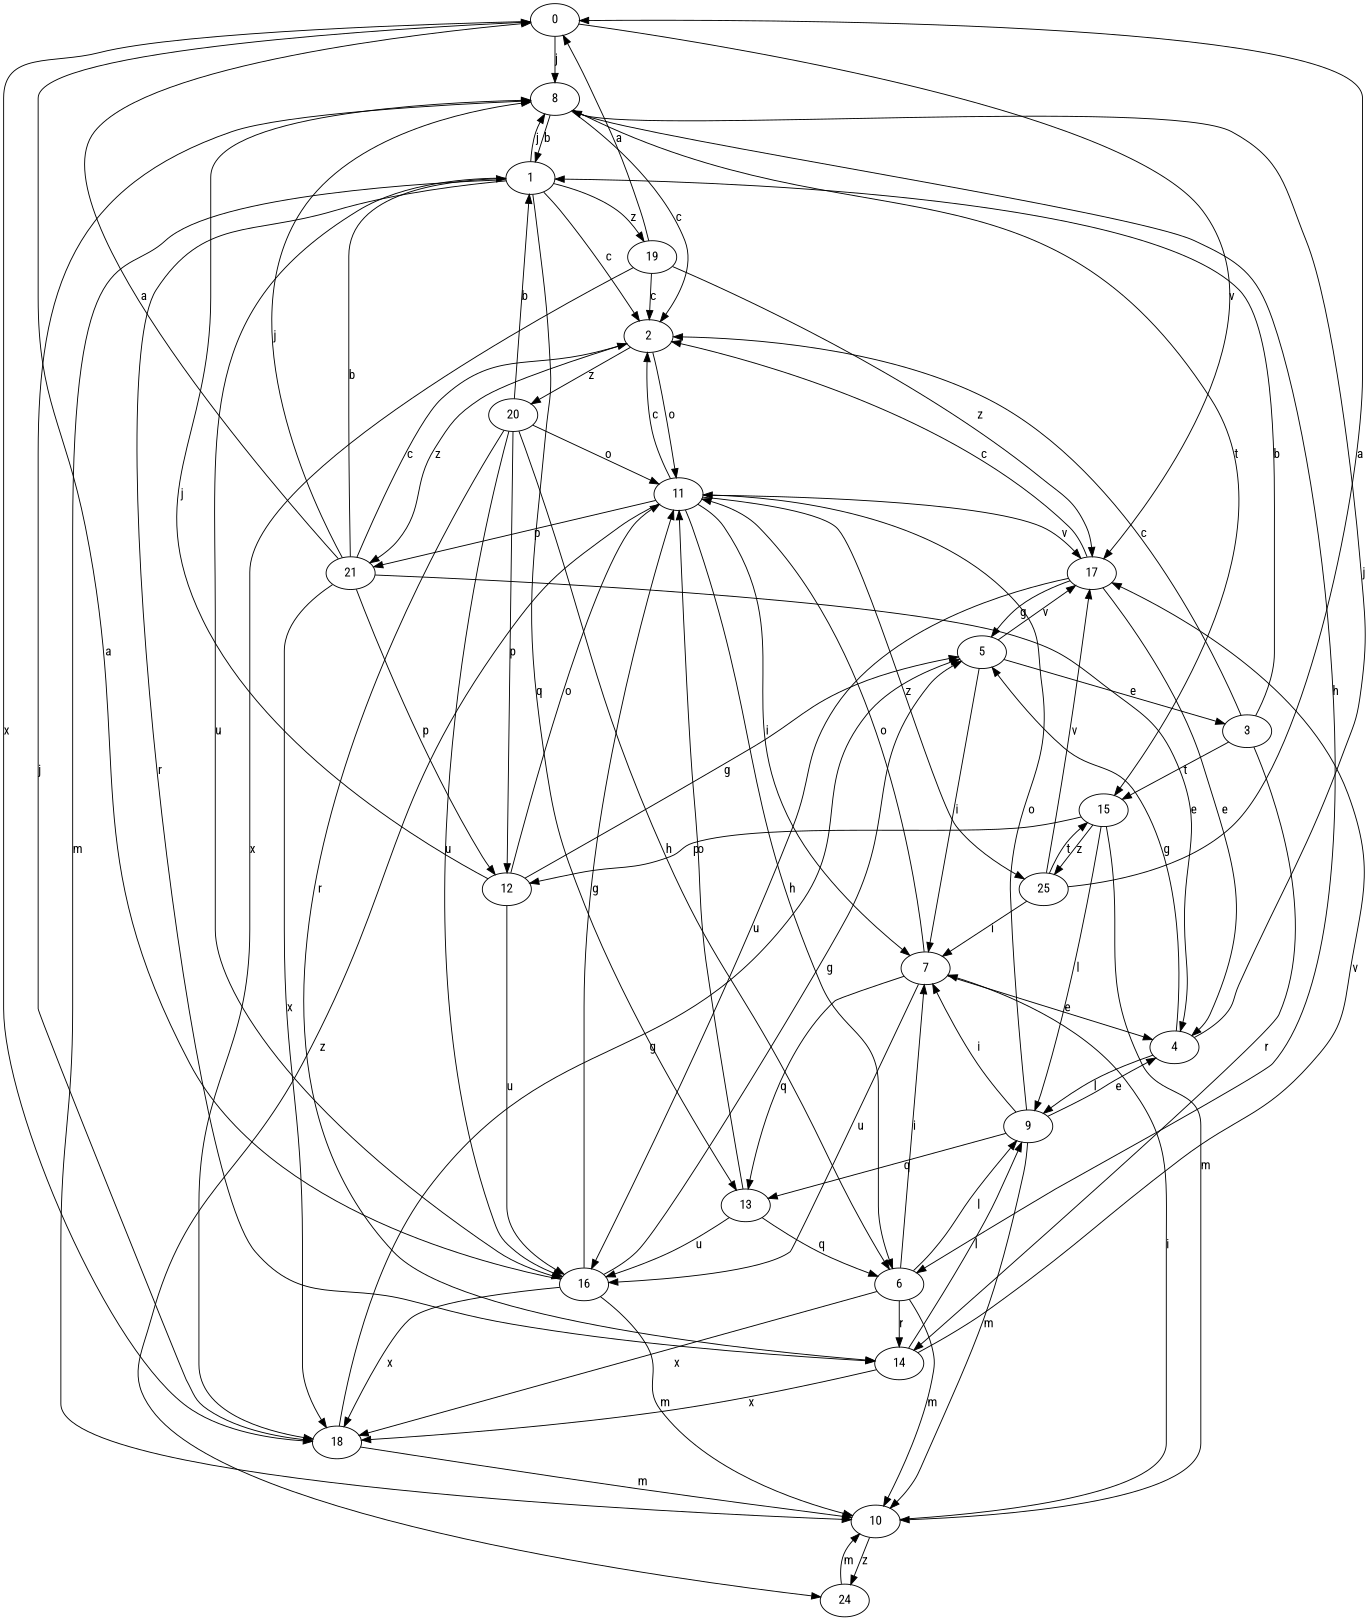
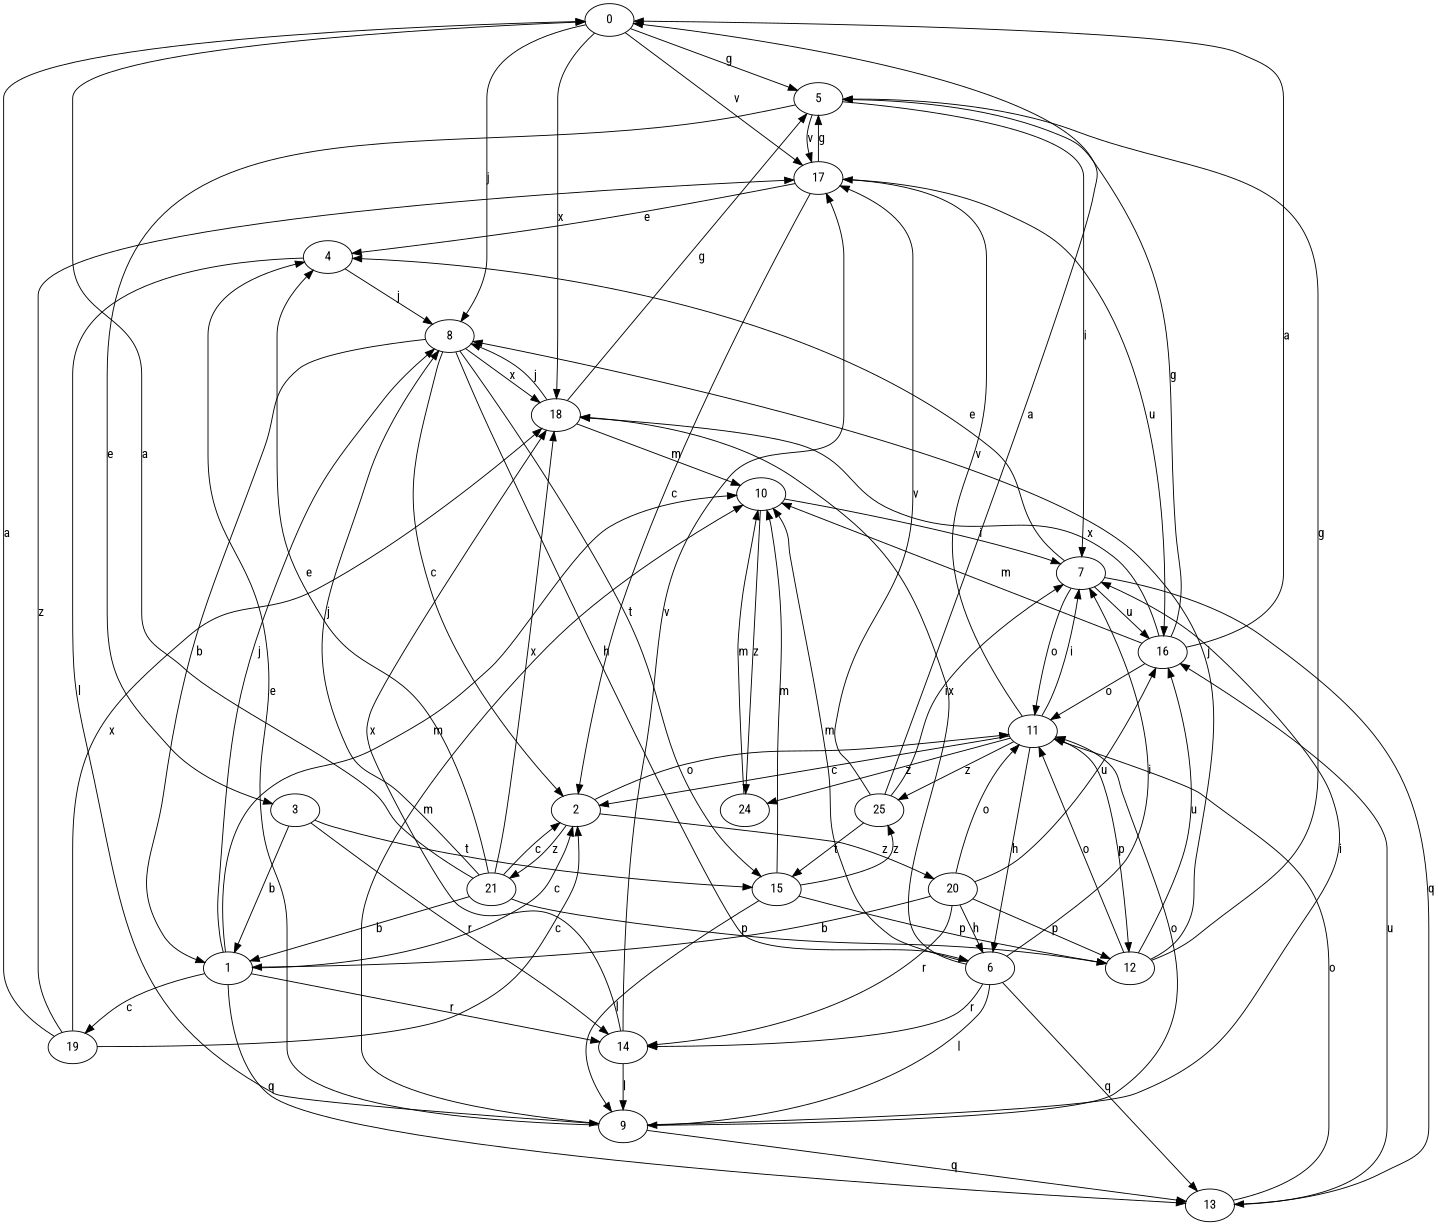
edge "1" -> "19": label "z" -> "c"
edge "8" -> "18": added, label "x"
edge "3" -> "2": removed, label "c"
edge "11" -> "21": now "11" -> "12"
edge "1" -> "16": removed, label "u"
edge "4" -> "5": now "0" -> "5"
edge "16" -> "11": label "g" -> "o"
edge "13" -> "6": reversed
